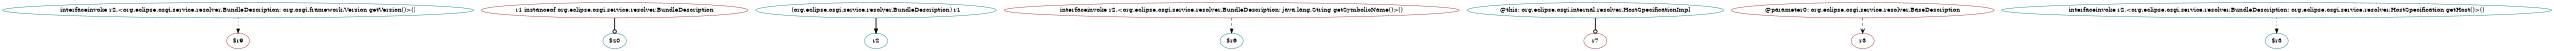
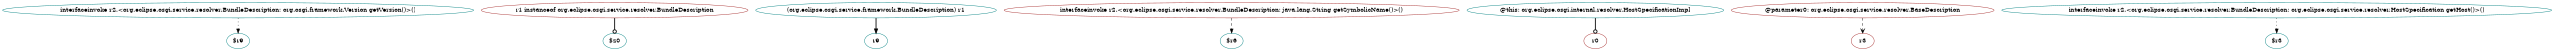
node "(org.eclipse.osgi.service.resolver.BundleDescription) r1": label "(org.eclipse.osgi.service.resolver.BundleDescription) r1" -> "(org.eclipse.osgi.service.framework.BundleDescription) r1"
node "$r9": color brown -> teal
node "r2": label "r2" -> "r9"
node "r7": label "r7" -> "r0"
